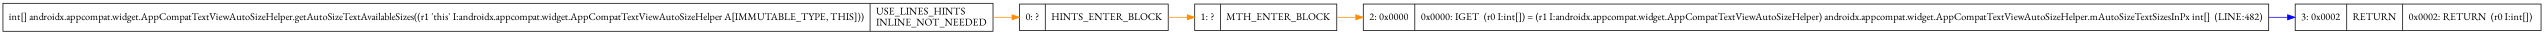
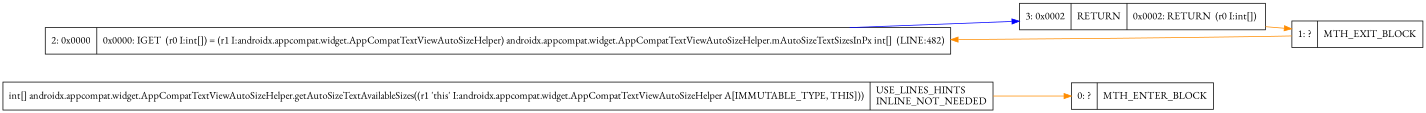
node "0: ?": text "HINTS_ENTER_BLOCK" -> "MTH_ENTER_BLOCK"
edge "0: ?" -> "1: ?": now "3: 0x0002" -> "1: ?"
node "1: ?": text "MTH_ENTER_BLOCK" -> "MTH_EXIT_BLOCK"
